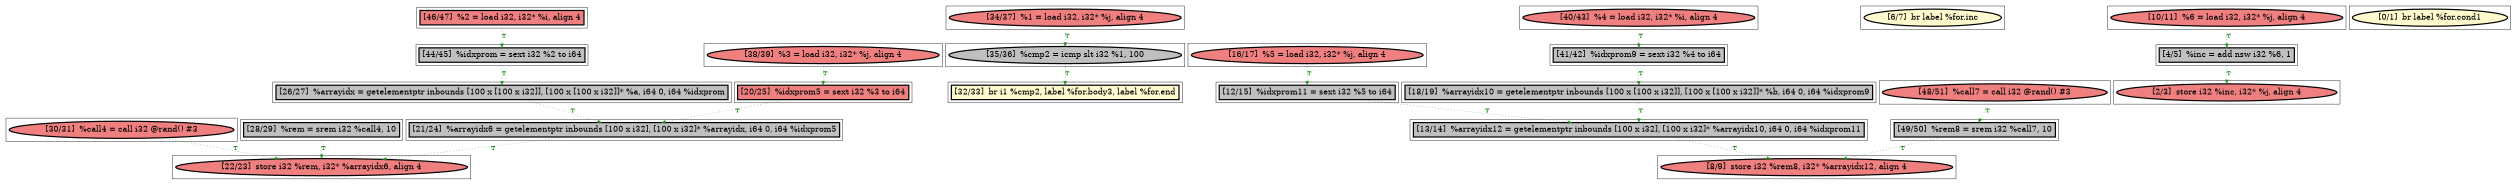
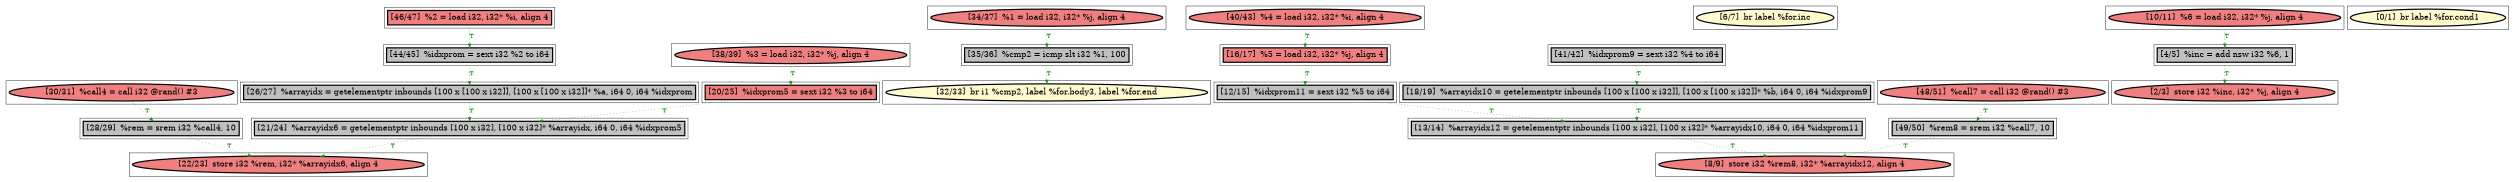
edge "[40/43]  %4 = load i32, i32* %i, align 4" -> "[41/42]  %idxprom9 = sext i32 %4 to i64": now "[40/43]  %4 = load i32, i32* %i, align 4" -> "[16/17]  %5 = load i32, i32* %j, align 4"
node "[35/36]  %cmp2 = icmp slt i32 %1, 100": shape ellipse -> box
node "[16/17]  %5 = load i32, i32* %j, align 4": shape ellipse -> box
node "[32/33]  br i1 %cmp2, label %for.body3, label %for.end": shape box -> ellipse
edge "[30/31]  %call4 = call i32 @rand() #3" -> "[22/23]  store i32 %rem, i32* %arrayidx6, align 4": now "[30/31]  %call4 = call i32 @rand() #3" -> "[28/29]  %rem = srem i32 %call4, 10"
